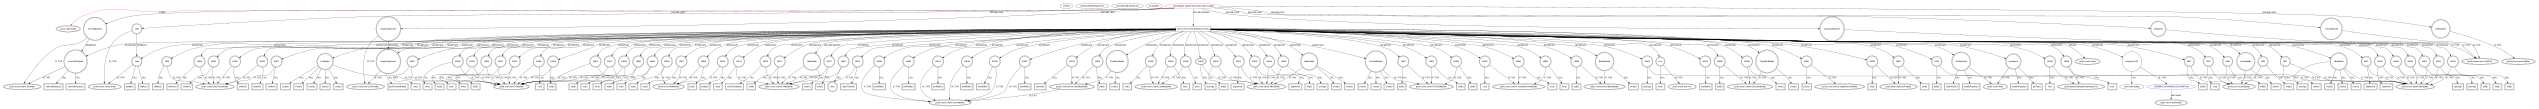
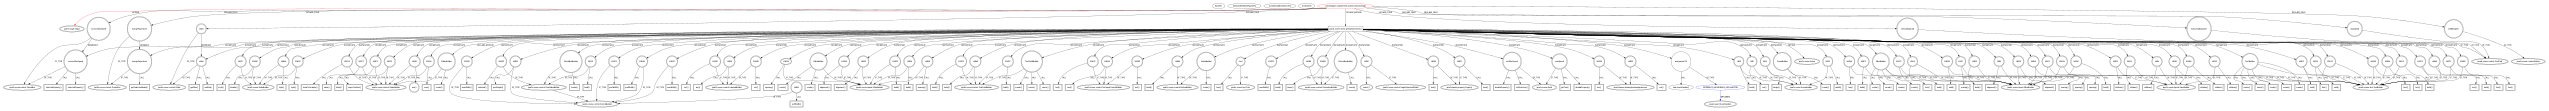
edge "javafx.scene.Scene getOptionsScene()" -> "VAR40": removed, label "INSTANTIATE"
node "select()": shape box -> ellipse
